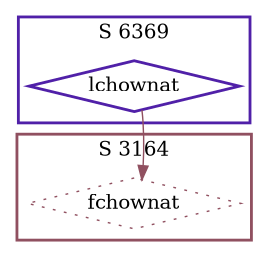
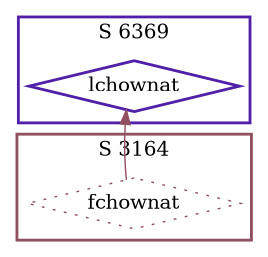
edge "lchownat" -> "fchownat": reversed
